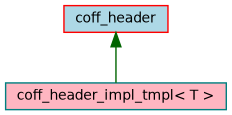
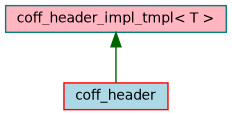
edge "coff_header_impl_tmpl< T >" -> "coff_header": reversed
